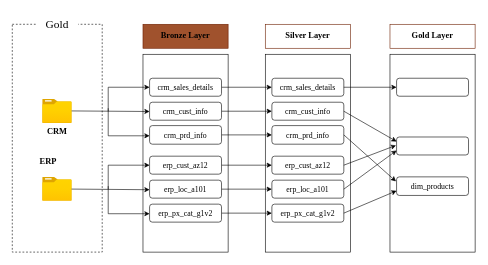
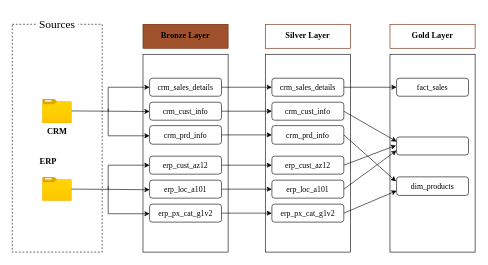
node "Gold": label "Gold" -> "Sources"
node "fact_sales": added
